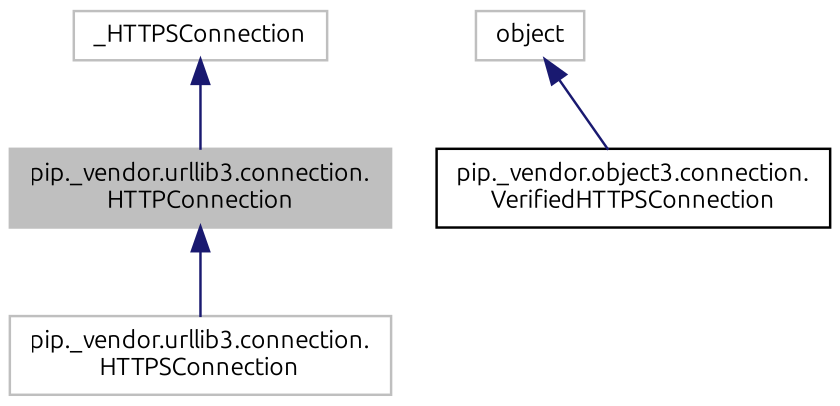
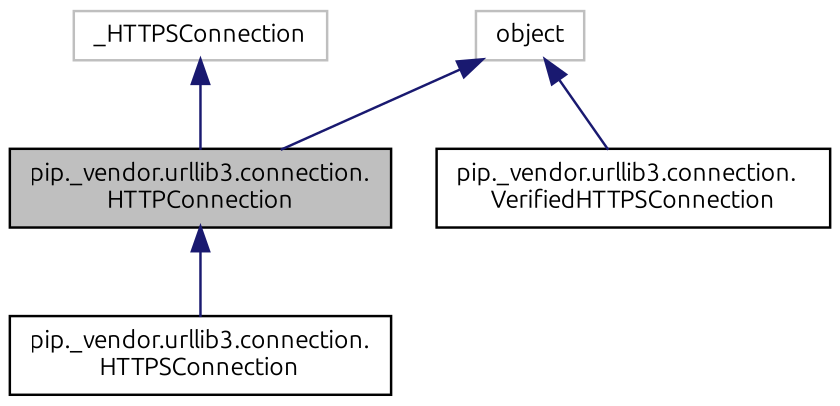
edge "pip._vendor.urllib3.connection. HTTPConnection" -> "object": added
node "pip._vendor.urllib3.connection. HTTPConnection": color grey75 -> black
node "pip._vendor.object3.connection. VerifiedHTTPSConnection": label "pip._vendor.object3.connection. VerifiedHTTPSConnection" -> "pip._vendor.urllib3.connection. VerifiedHTTPSConnection"
node "pip._vendor.urllib3.connection. HTTPSConnection": color grey75 -> black
